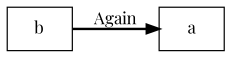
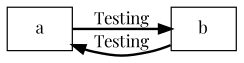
edge "b" -> "a": label "Again" -> "Testing"
edge "a" -> "b": added, label "Testing"
